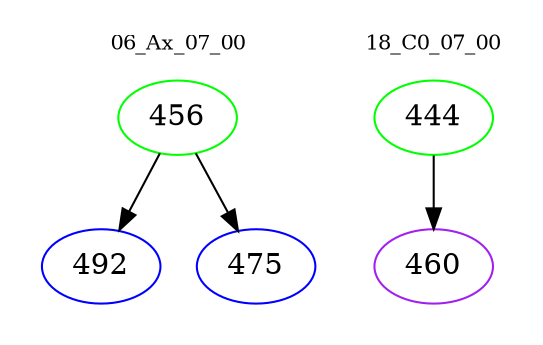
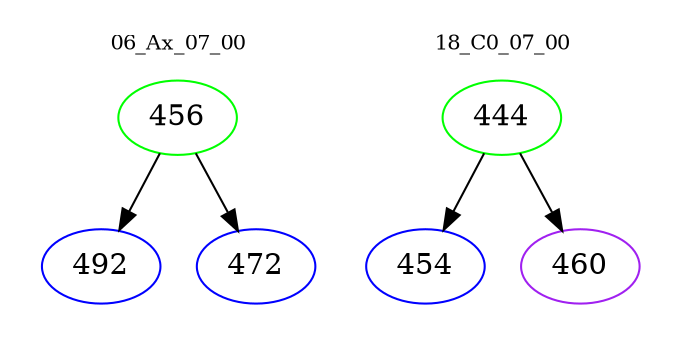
node "475": label "475" -> "472"
node "454": added
